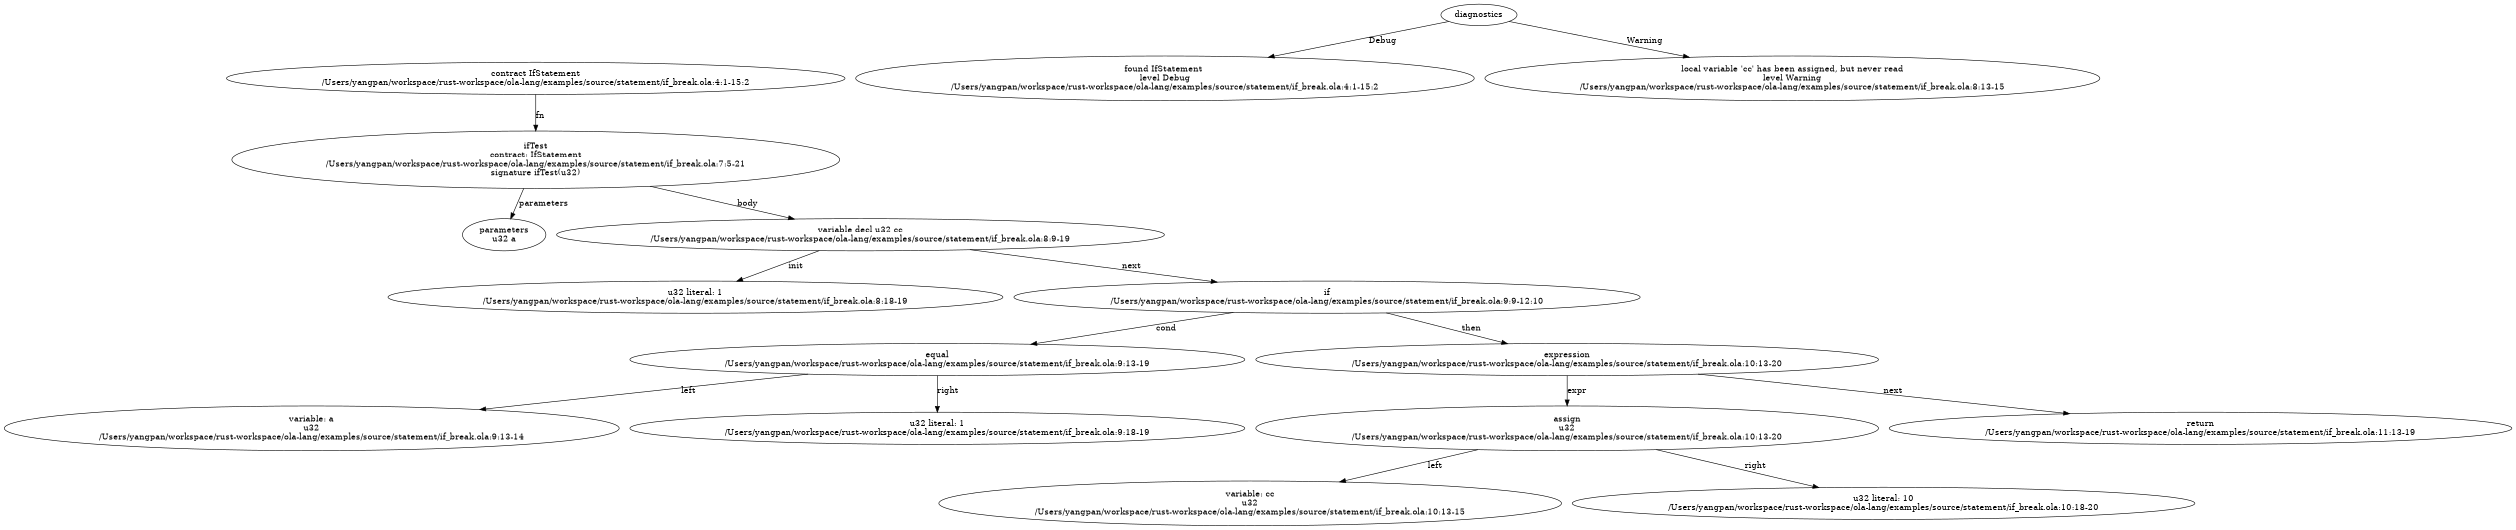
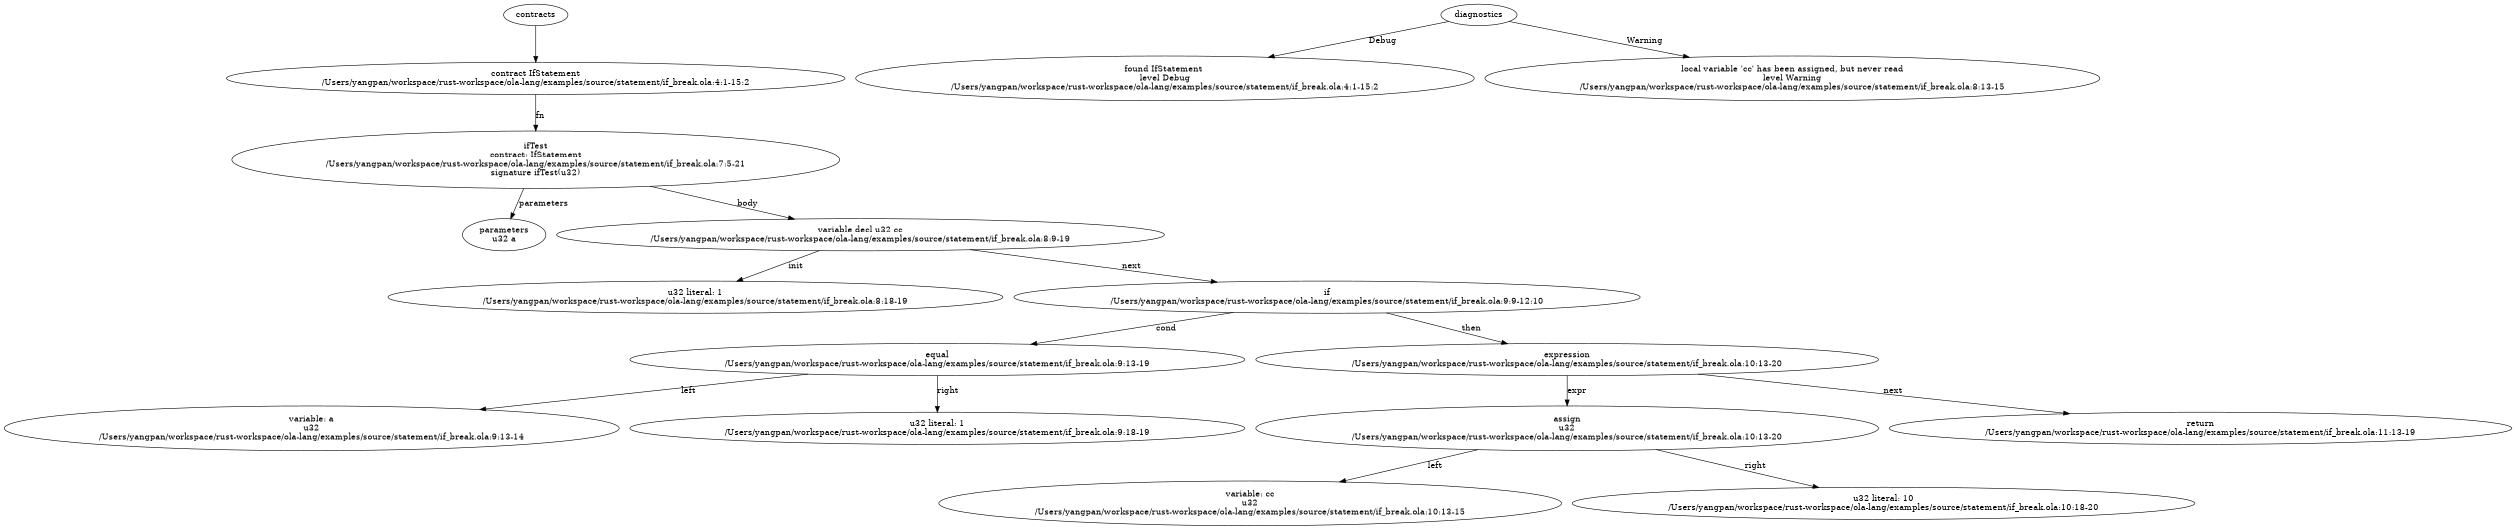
node "contracts": added
